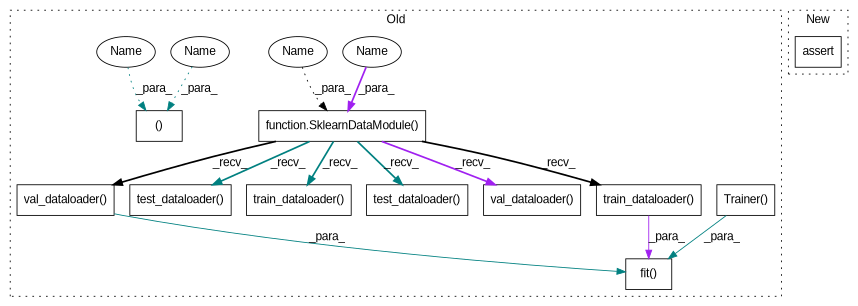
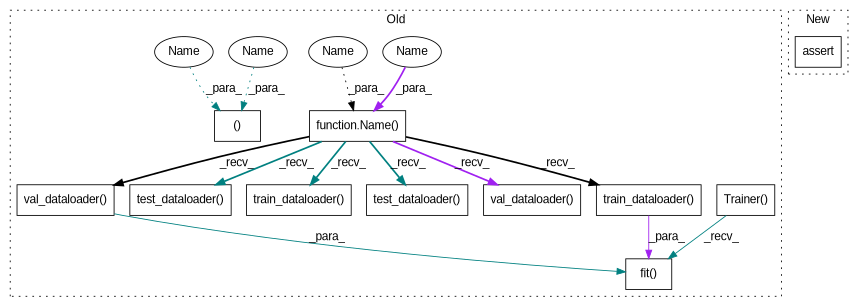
node "function.SklearnDataModule()": label "function.SklearnDataModule()" -> "function.Name()"
edge "Trainer()" -> "fit()": label "_para_" -> "_recv_"
